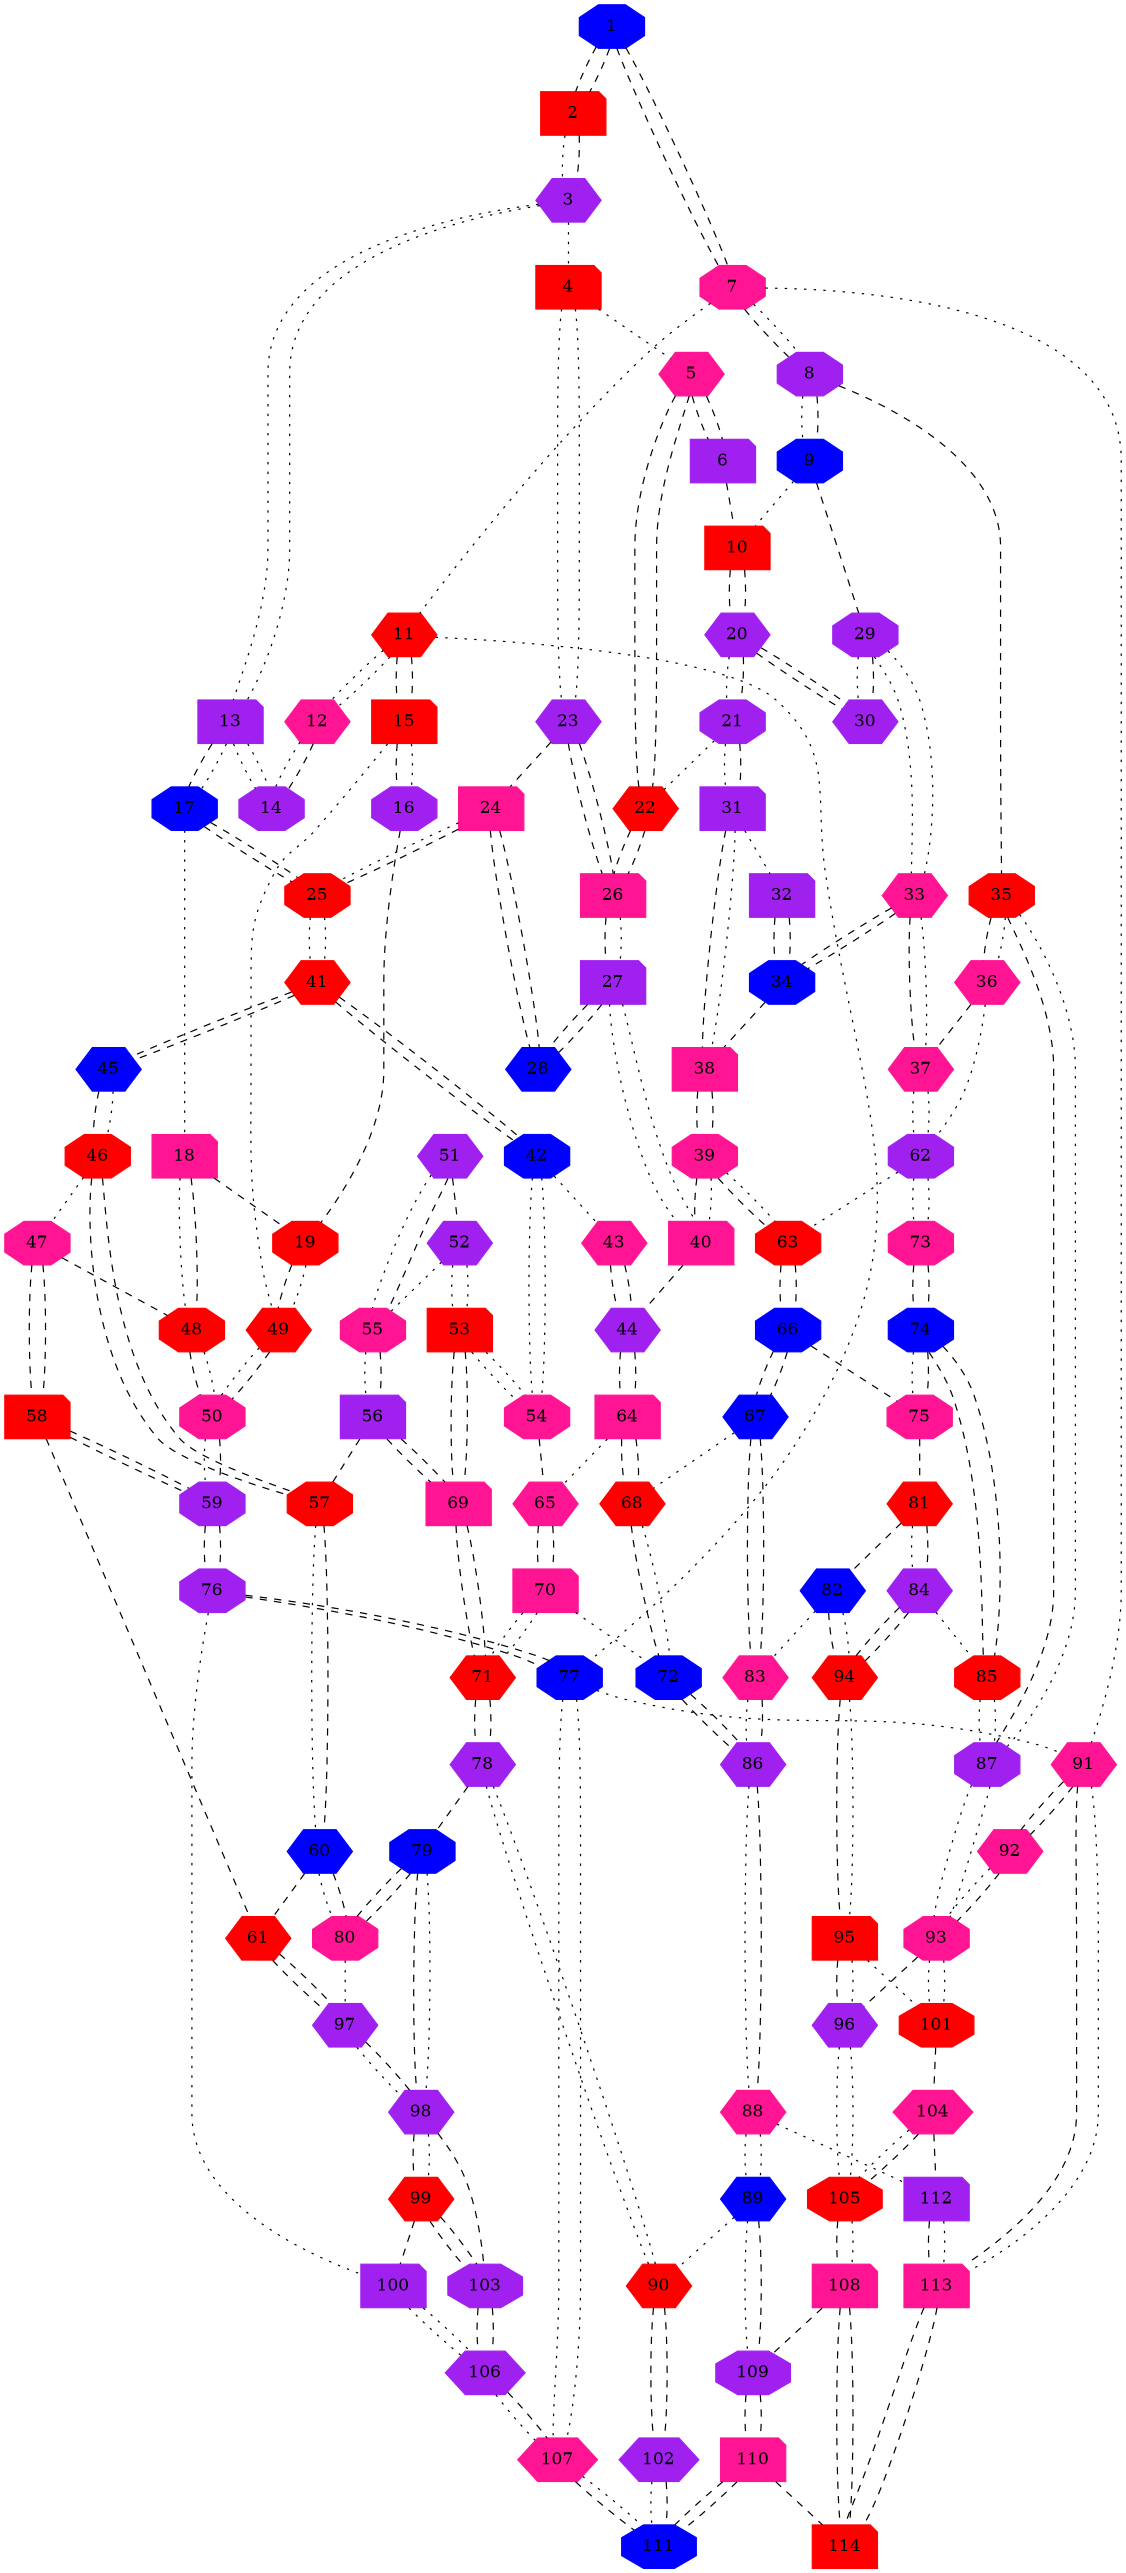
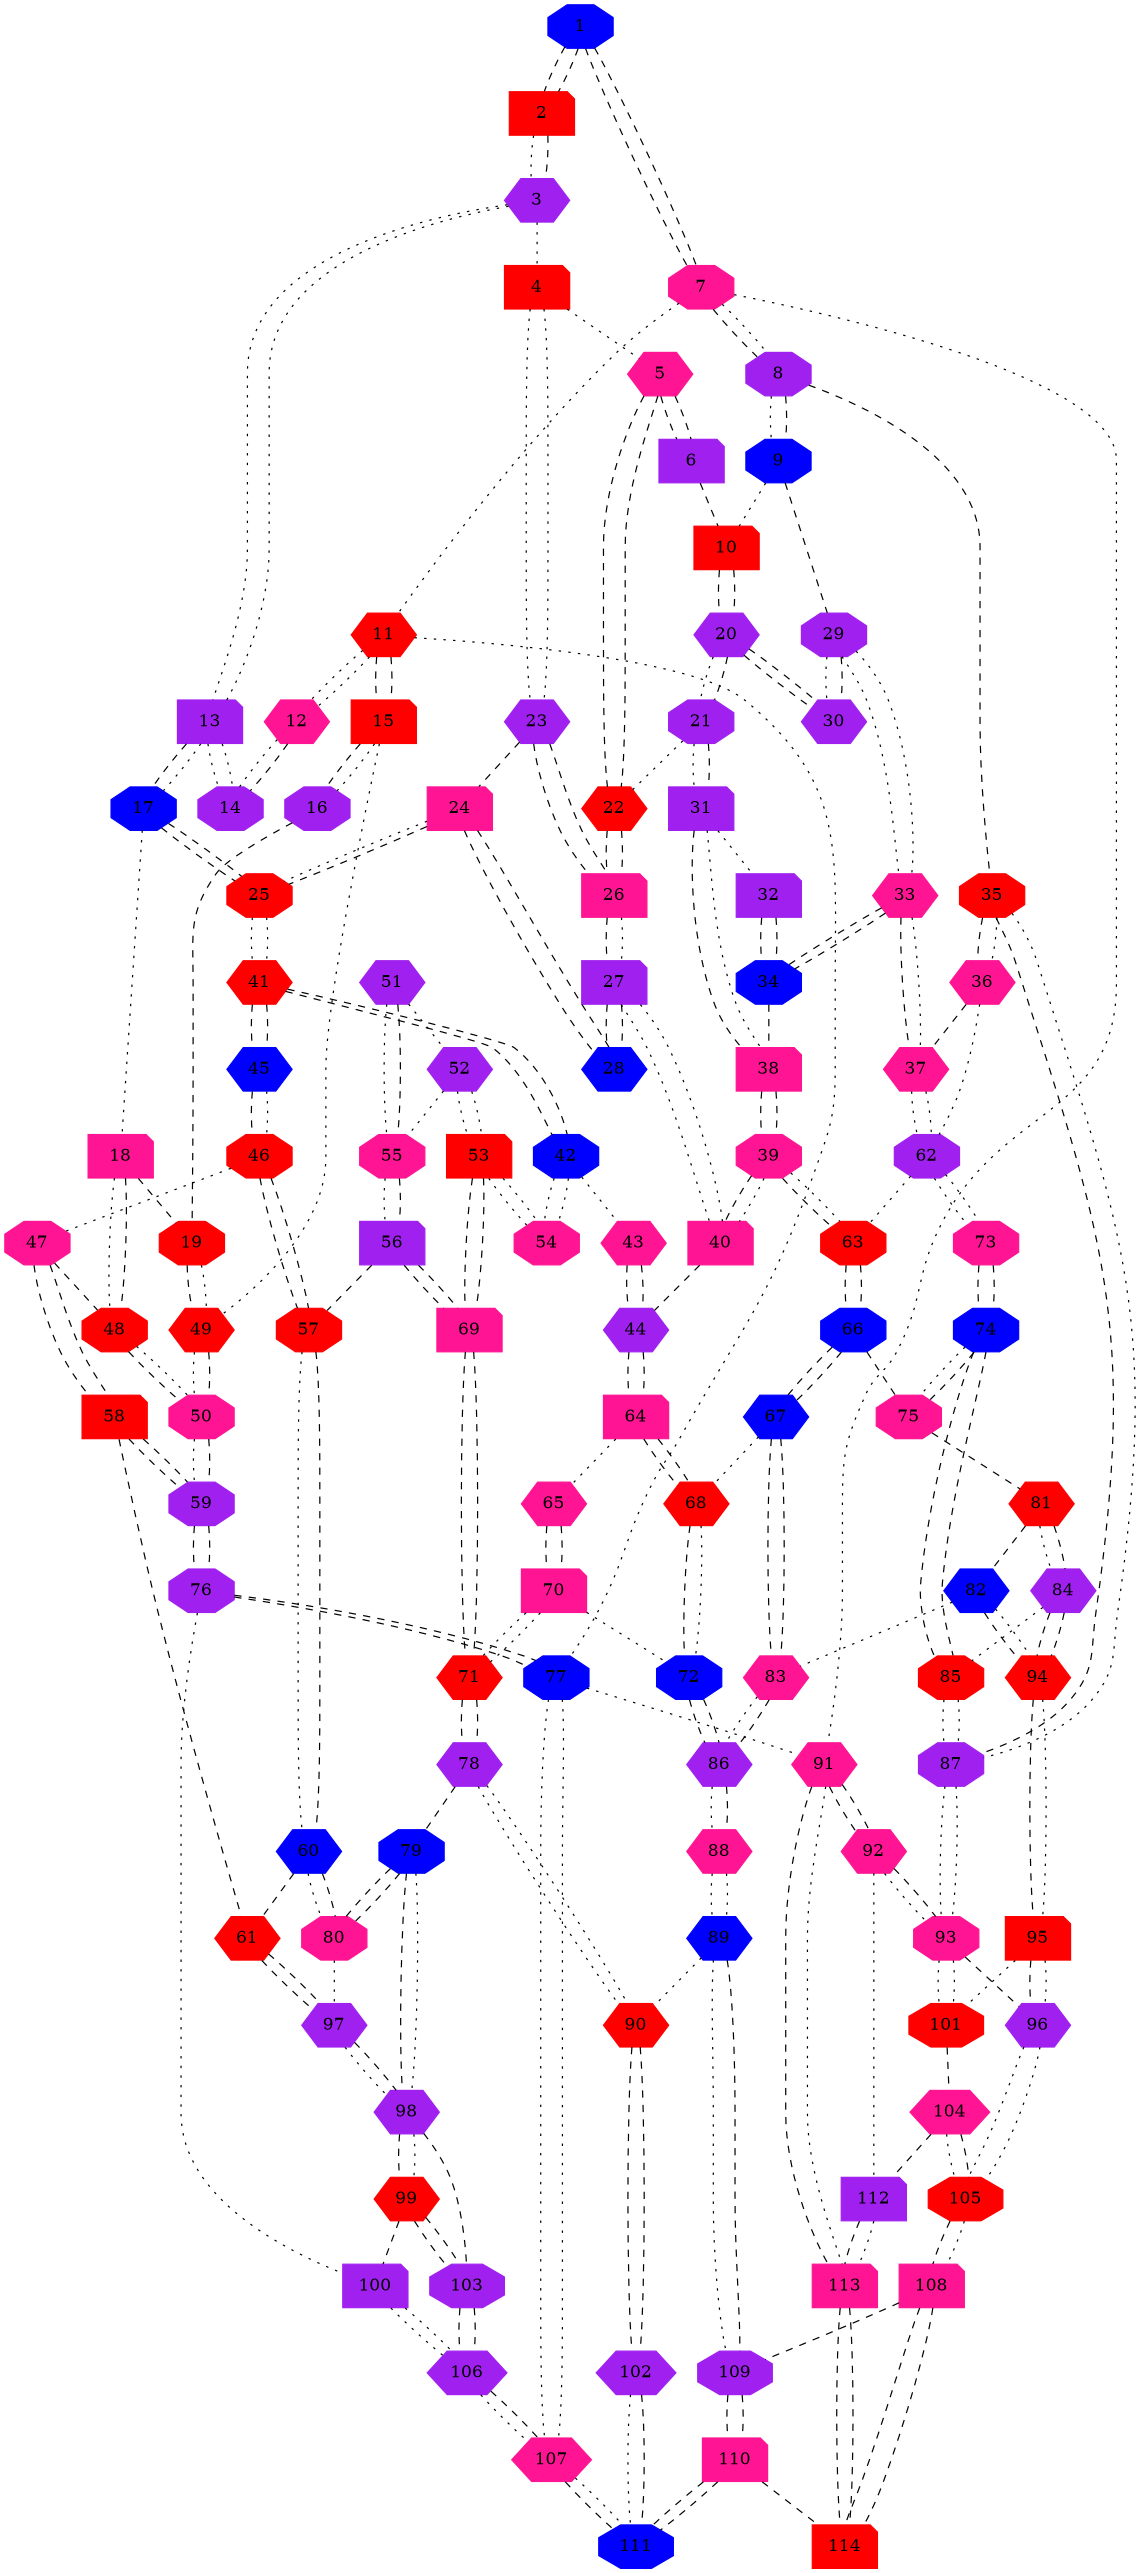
edge "51" -- "52": style dashed -> dotted
edge "54" -- "65": removed
edge "88" -- "112": now "92" -- "112"
